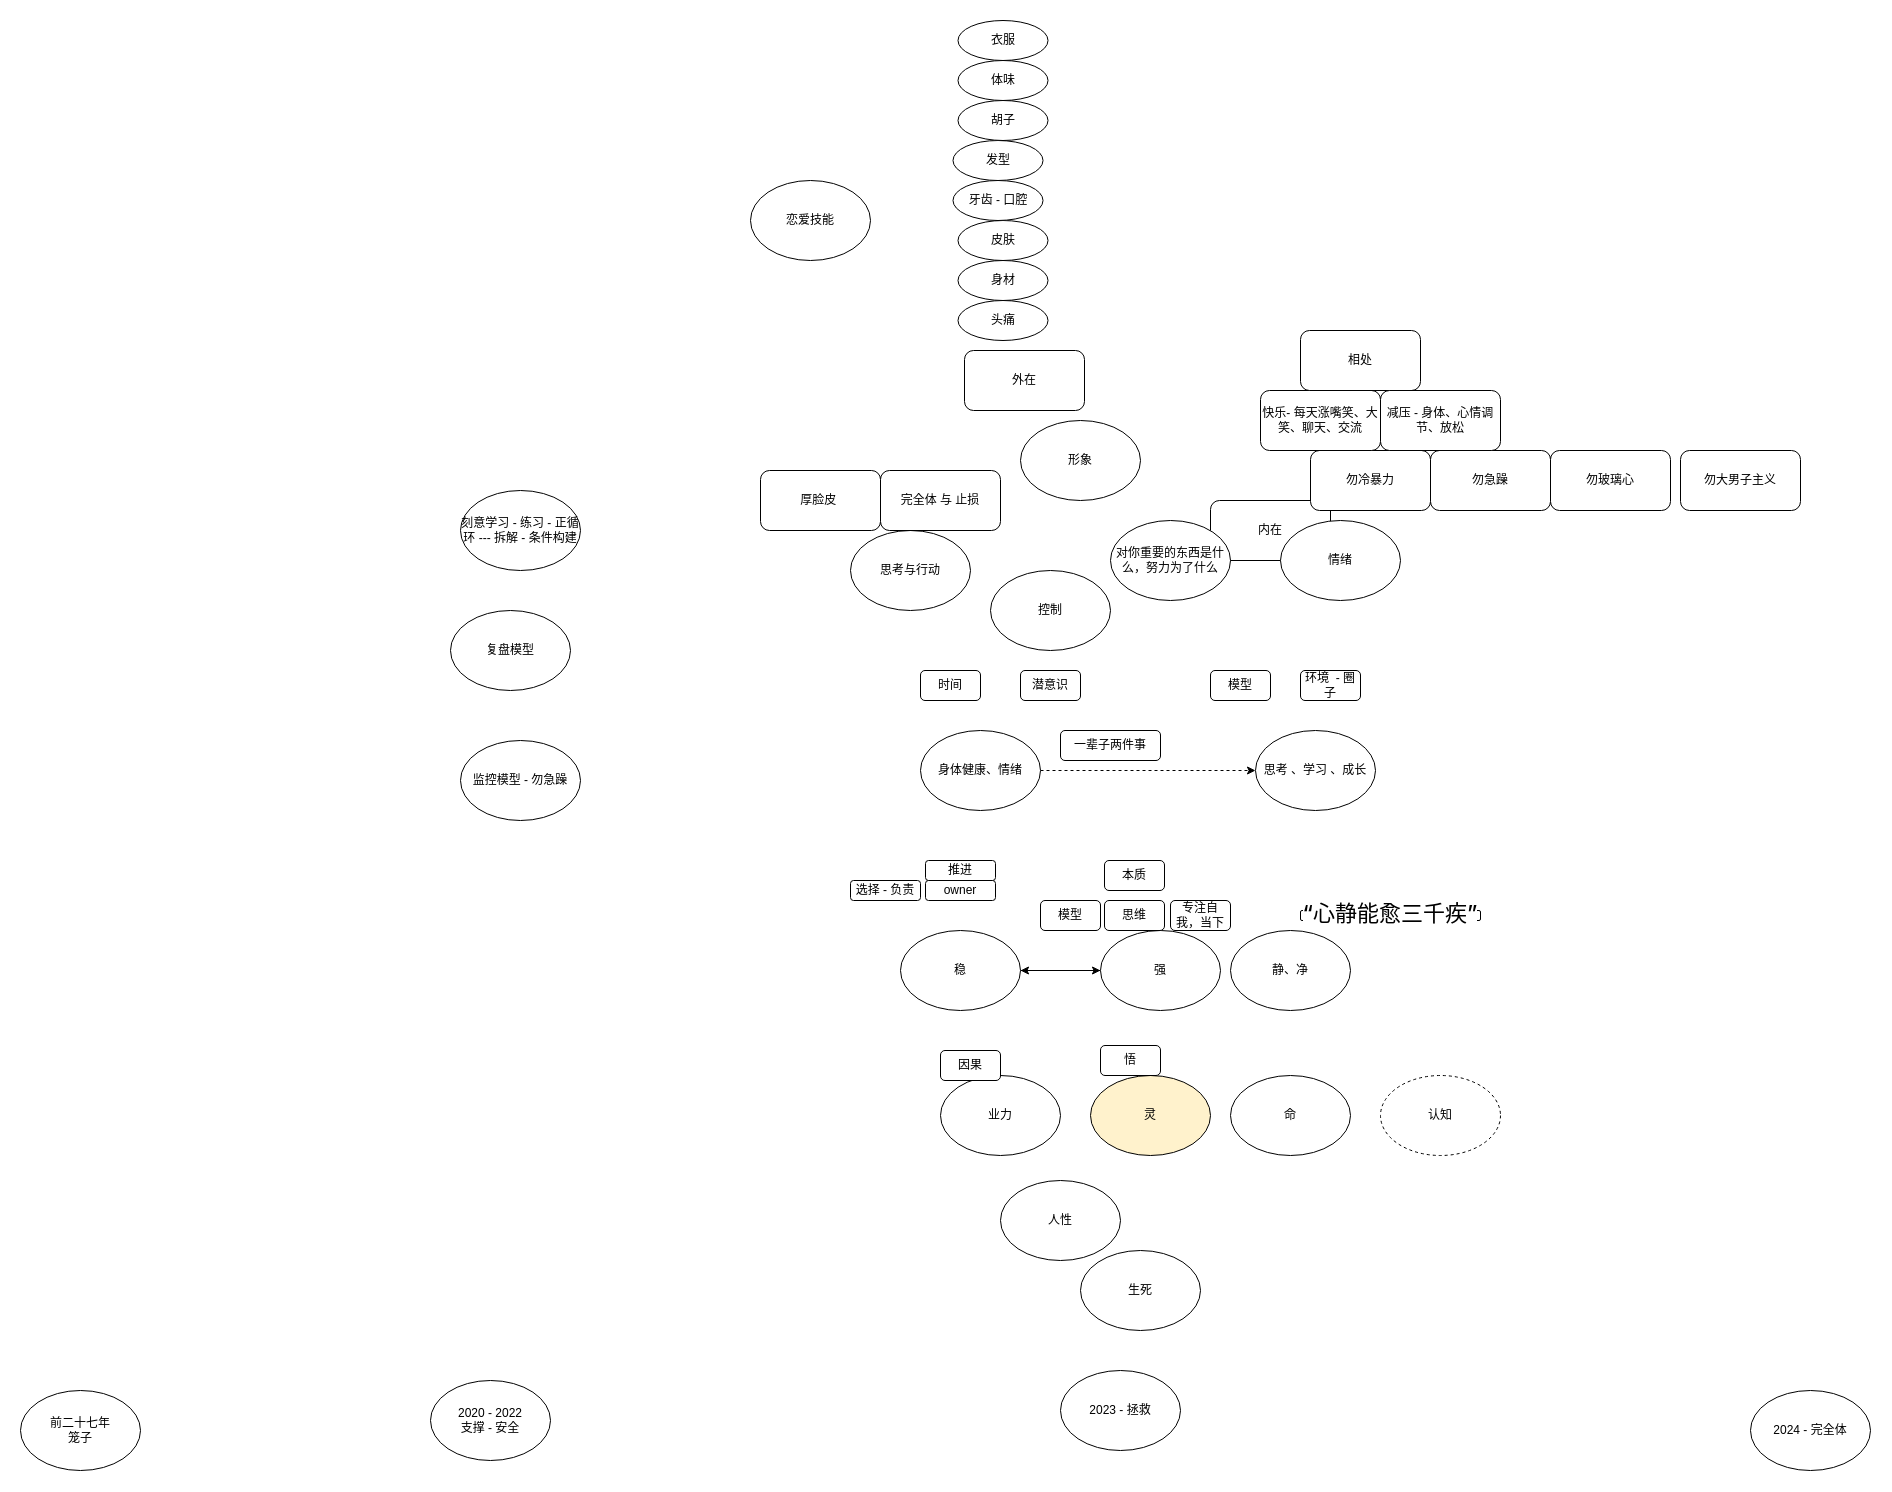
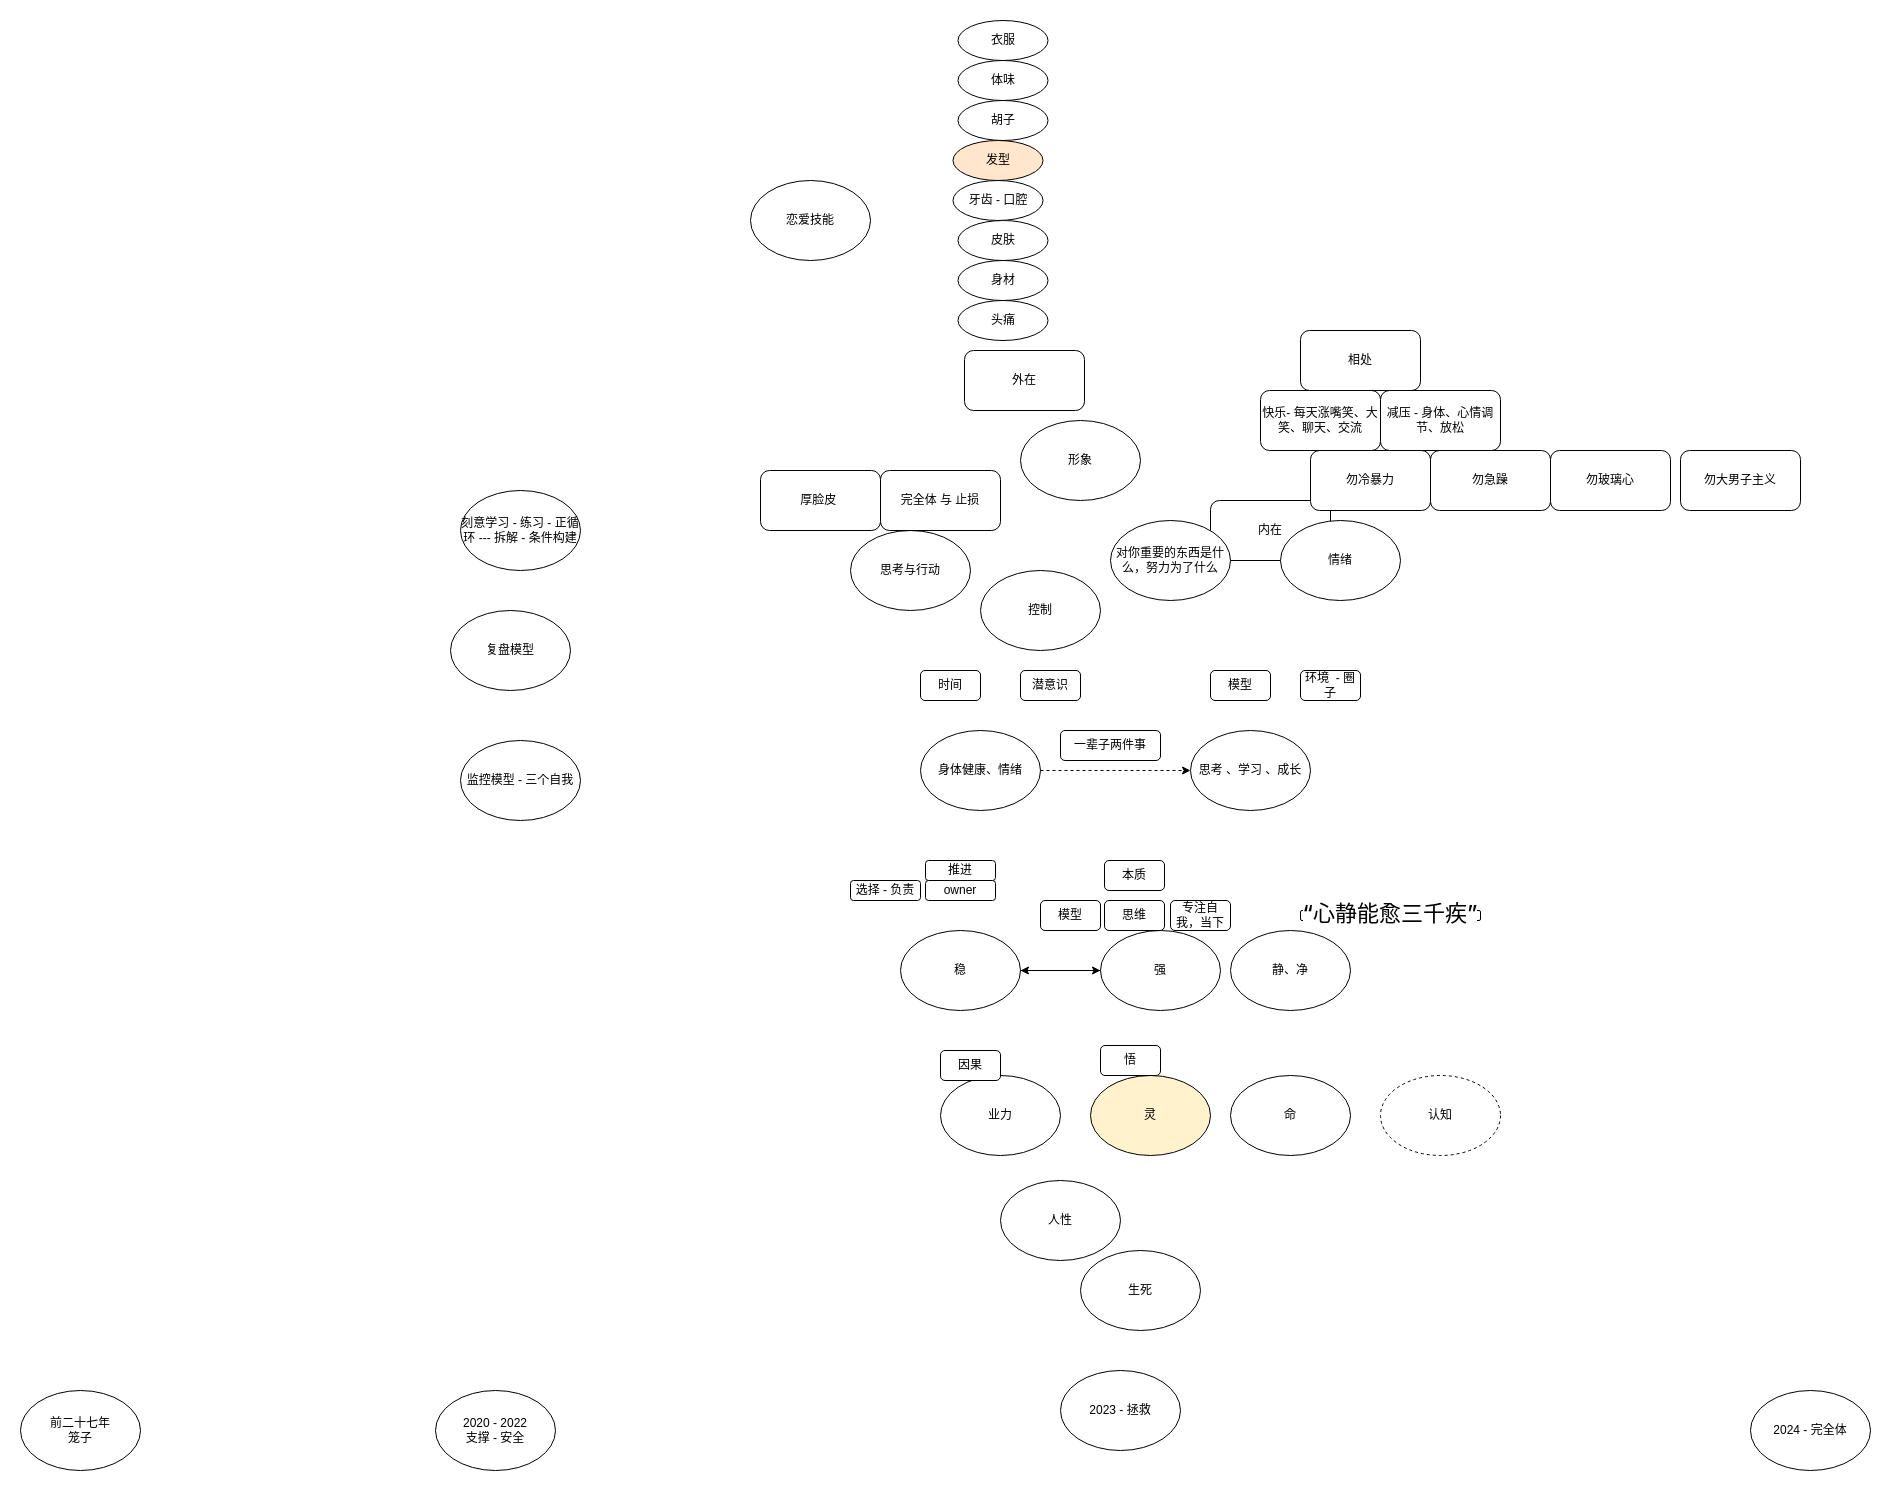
node "发型": fillcolor #ffffff -> #ffe6cc
node "控制": moved (1051, 611) -> (1041, 611)
node "思考 、学习 、成长": moved (1316, 771) -> (1251, 771)
node "监控模型 - 勿急躁": label "监控模型 - 勿急躁" -> "监控模型 - 三个自我"
node "2020 - 2022 支撑 - 安全": moved (491, 1421) -> (496, 1431)
